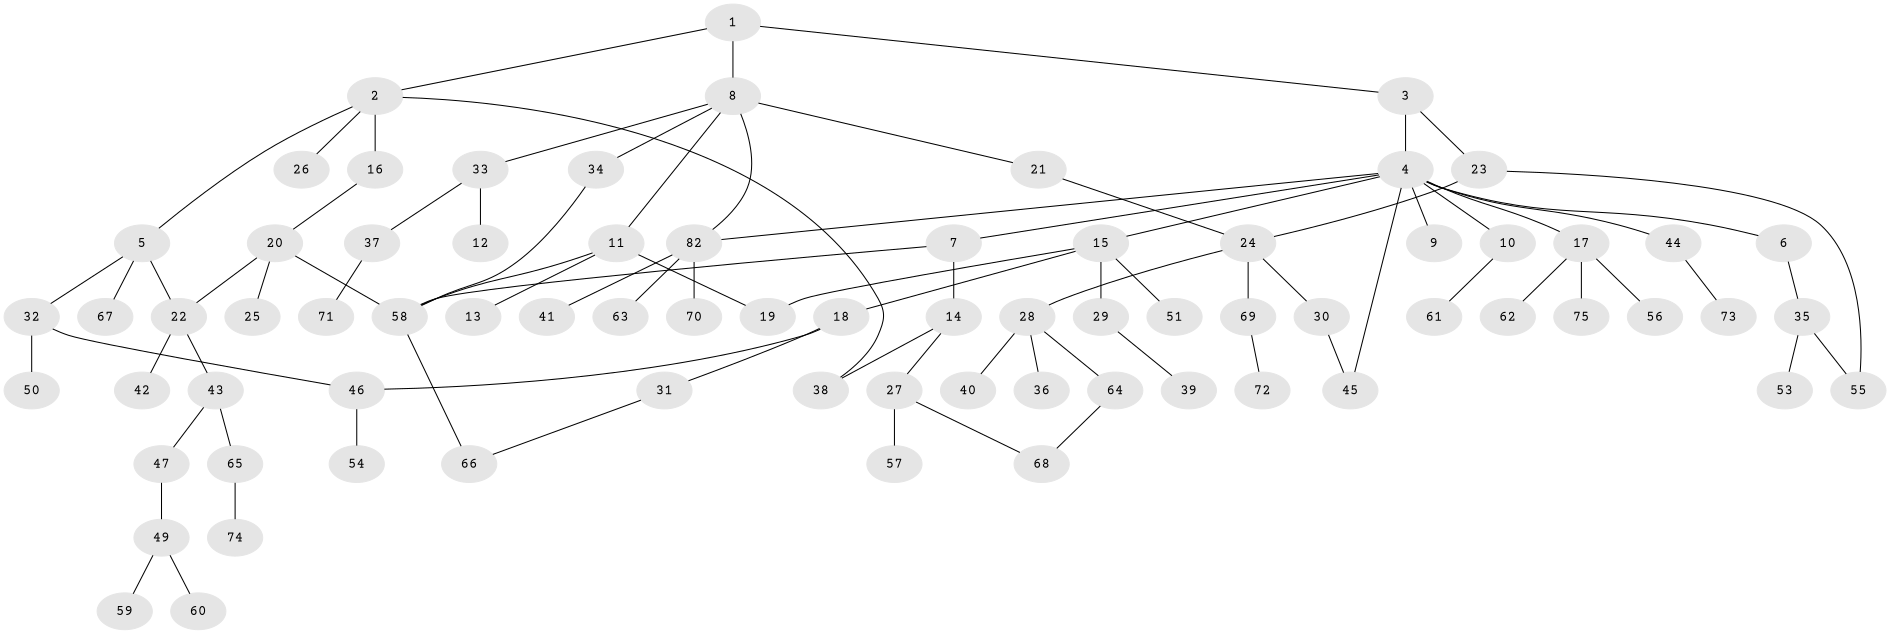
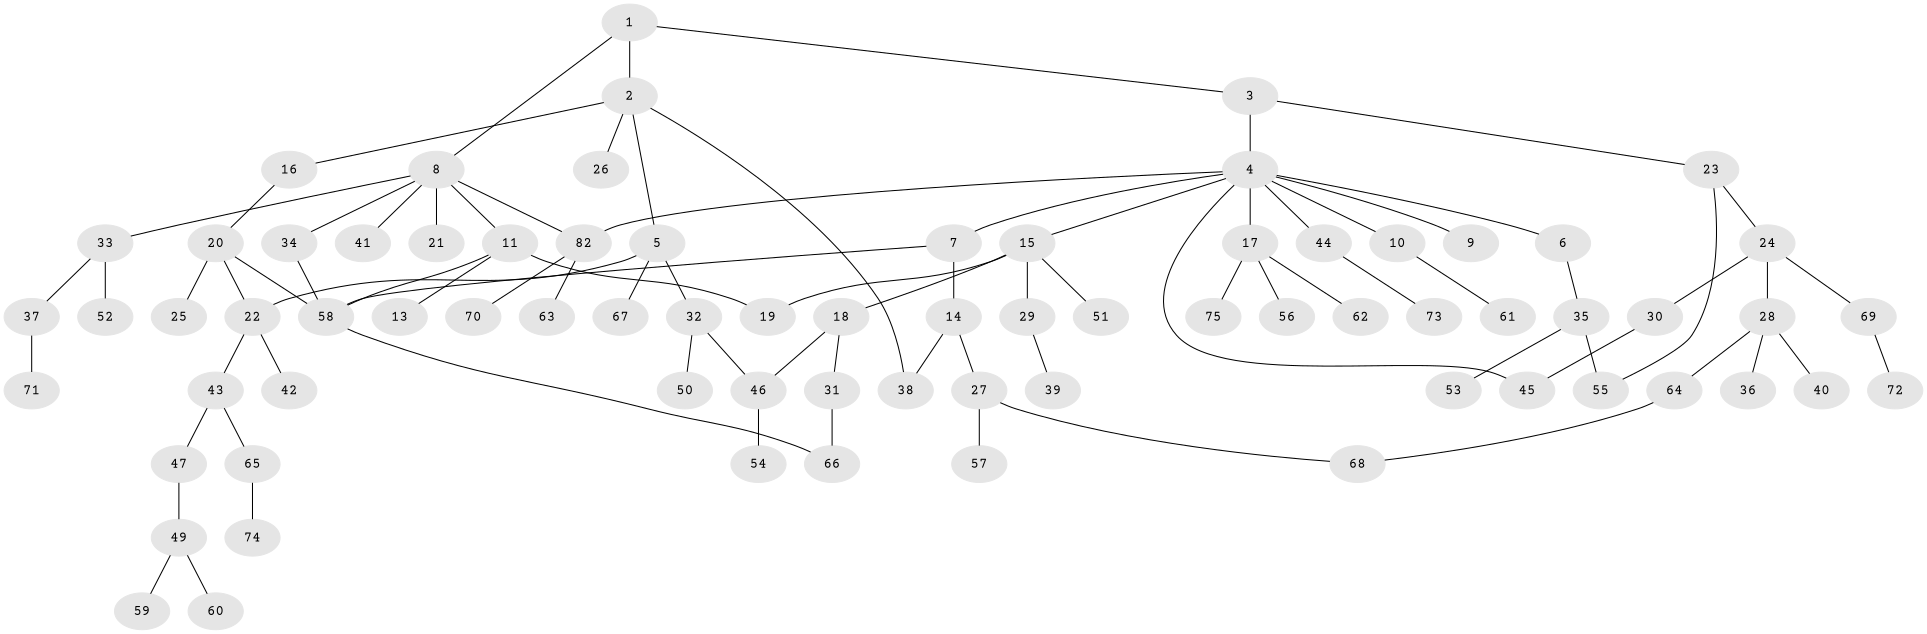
edge "21" -- "24": removed
node "12": label "12" -> "52"
edge "82" -- "41": now "8" -- "41"
